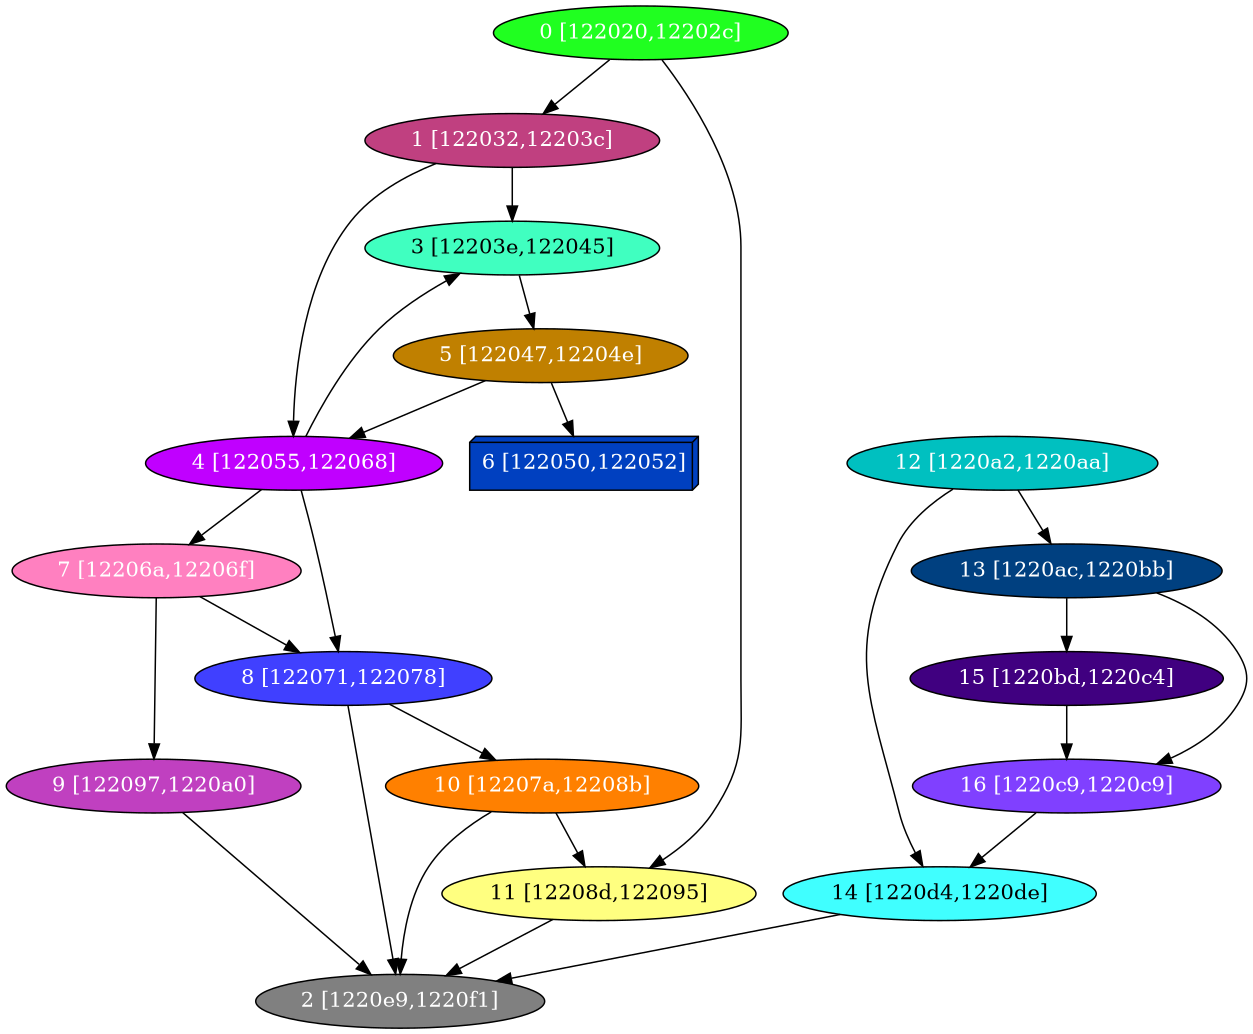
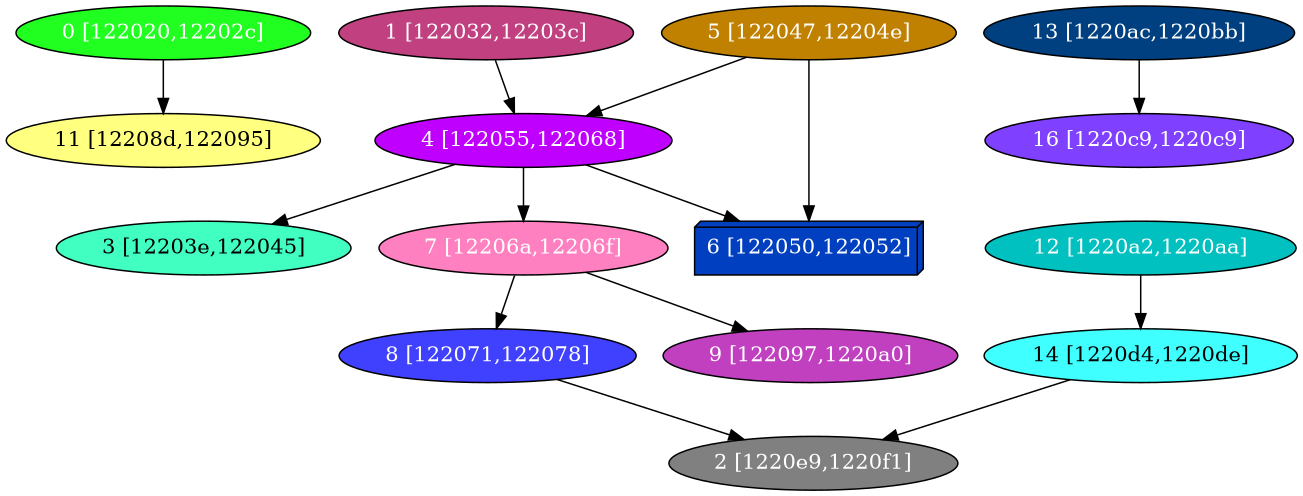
edge "0 [122020,12202c]" -> "1 [122032,12203c]": removed
edge "1 [122032,12203c]" -> "3 [12203e,122045]": removed
edge "3 [12203e,122045]" -> "5 [122047,12204e]": removed
edge "12 [1220a2,1220aa]" -> "13 [1220ac,1220bb]": removed
edge "4 [122055,122068]" -> "8 [122071,122078]": now "4 [122055,122068]" -> "6 [122050,122052]"
node "15 [1220bd,1220c4]": removed
node "10 [12207a,12208b]": removed
edge "16 [1220c9,1220c9]" -> "14 [1220d4,1220de]": removed
edge "9 [122097,1220a0]" -> "2 [1220e9,1220f1]": removed
edge "11 [12208d,122095]" -> "2 [1220e9,1220f1]": removed
